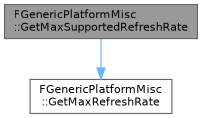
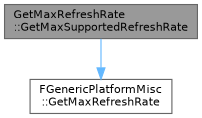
node "FGenericPlatformMisc ::GetMaxSupportedRefreshRate": label "FGenericPlatformMisc ::GetMaxSupportedRefreshRate" -> "GetMaxRefreshRate ::GetMaxSupportedRefreshRate"
